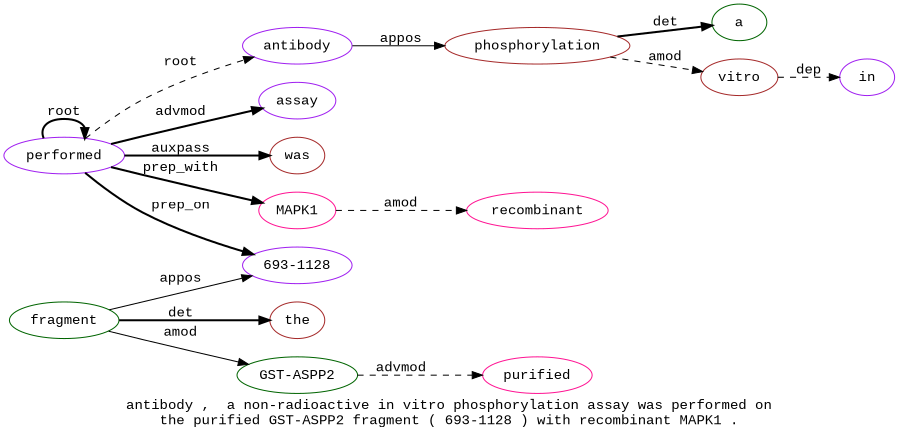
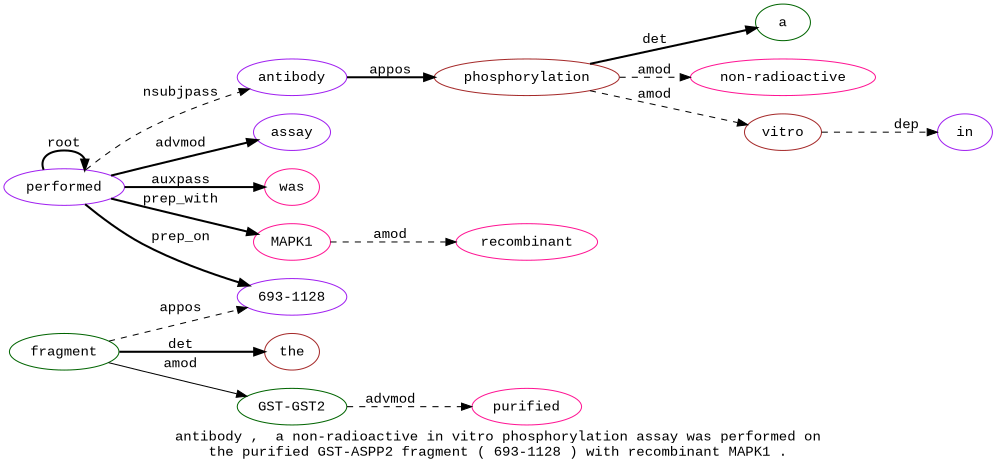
edge "antibody" -> "phosphorylation": style solid -> bold
edge "performed" -> "antibody": label "root" -> "nsubjpass"
node "non-radioactive": added
node "was": color brown -> deeppink
edge "fragment" -> "693-1128": style solid -> dashed
node "GST-ASPP2": label "GST-ASPP2" -> "GST-GST2"
